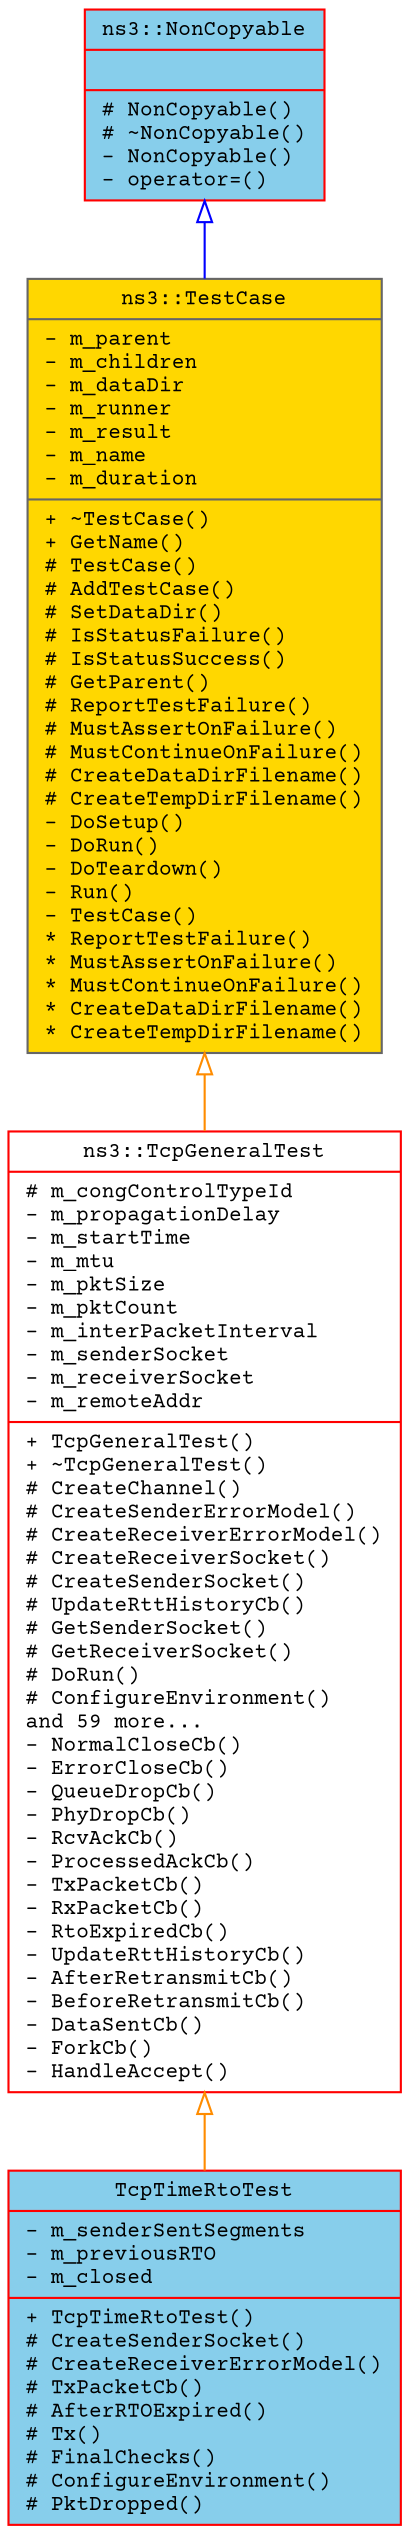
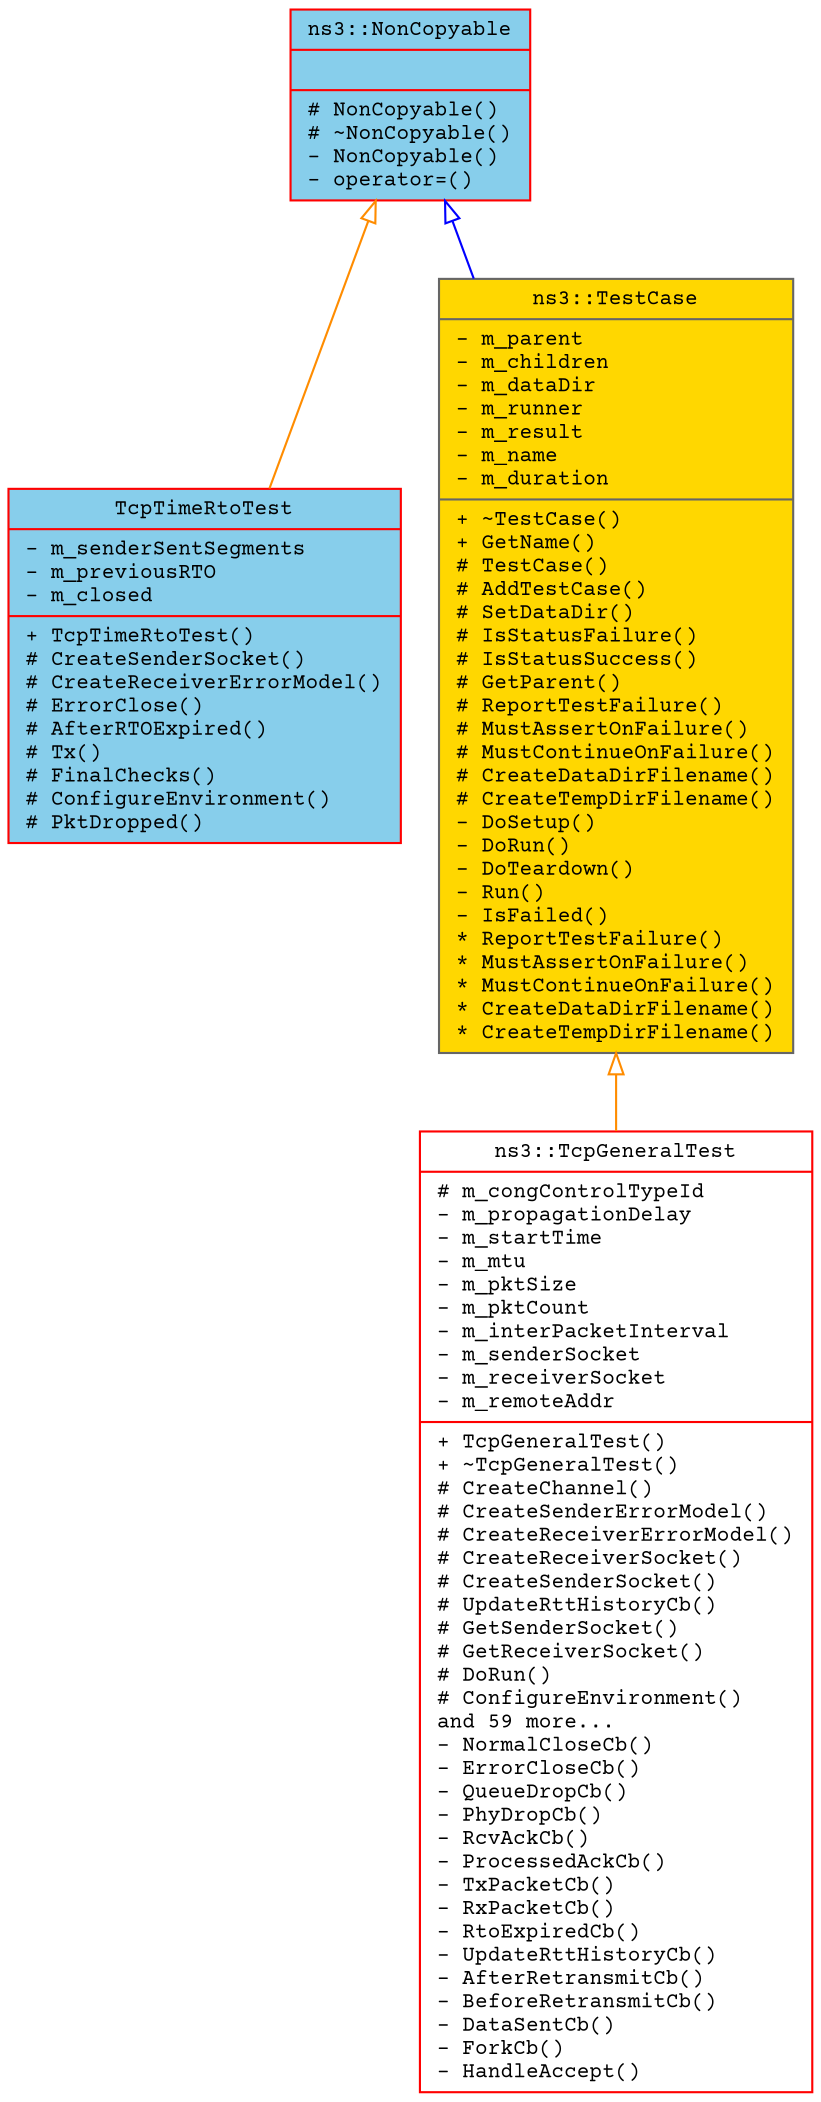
node "ns3::TestCase": text "- TestCase()" -> "- IsFailed()"
edge "TcpTimeRtoTest" -> "ns3::TcpGeneralTest": now "TcpTimeRtoTest" -> "ns3::NonCopyable"
node "TcpTimeRtoTest": text "# TxPacketCb()" -> "# ErrorClose()"
